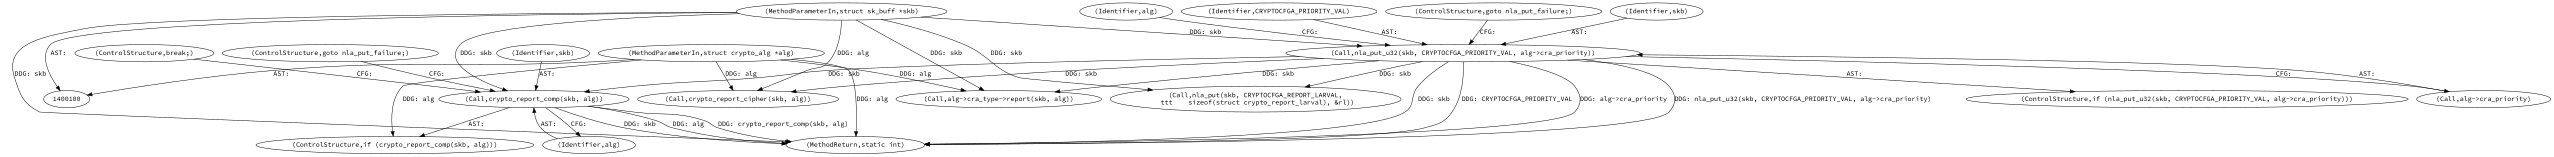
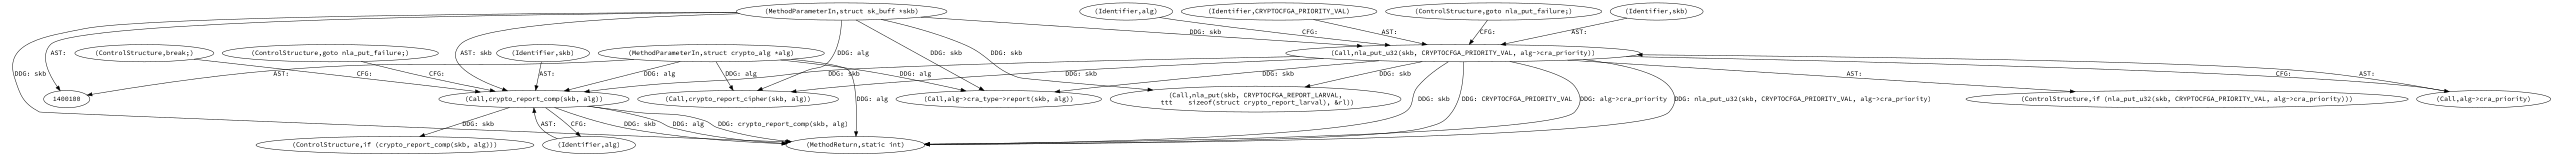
edge "(MethodParameterIn,struct sk_buff *skb)" -> "(Call,crypto_report_comp(skb, alg))": label "DDG: skb" -> "AST: skb"
edge "(MethodParameterIn,struct crypto_alg *alg)" -> "(ControlStructure,if (crypto_report_comp(skb, alg)))": now "(MethodParameterIn,struct crypto_alg *alg)" -> "(Call,crypto_report_comp(skb, alg))"
edge "(Call,crypto_report_comp(skb, alg))" -> "(ControlStructure,if (crypto_report_comp(skb, alg)))": label "AST: " -> "DDG: skb"
